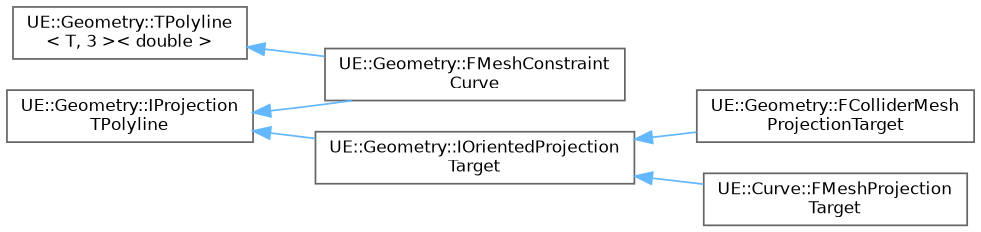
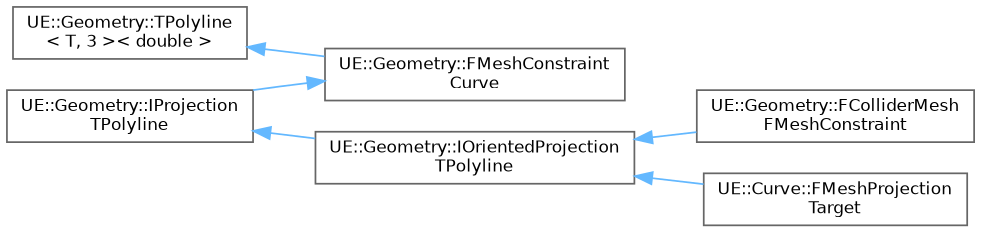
edge "UE::Geometry::FMeshConstraint Curve" -> "UE::Geometry::IProjection TPolyline": reversed
node "UE::Geometry::FColliderMesh ProjectionTarget": label "UE::Geometry::FColliderMesh ProjectionTarget" -> "UE::Geometry::FColliderMesh FMeshConstraint"
node "UE::Geometry::IOrientedProjection Target": label "UE::Geometry::IOrientedProjection Target" -> "UE::Geometry::IOrientedProjection TPolyline"
